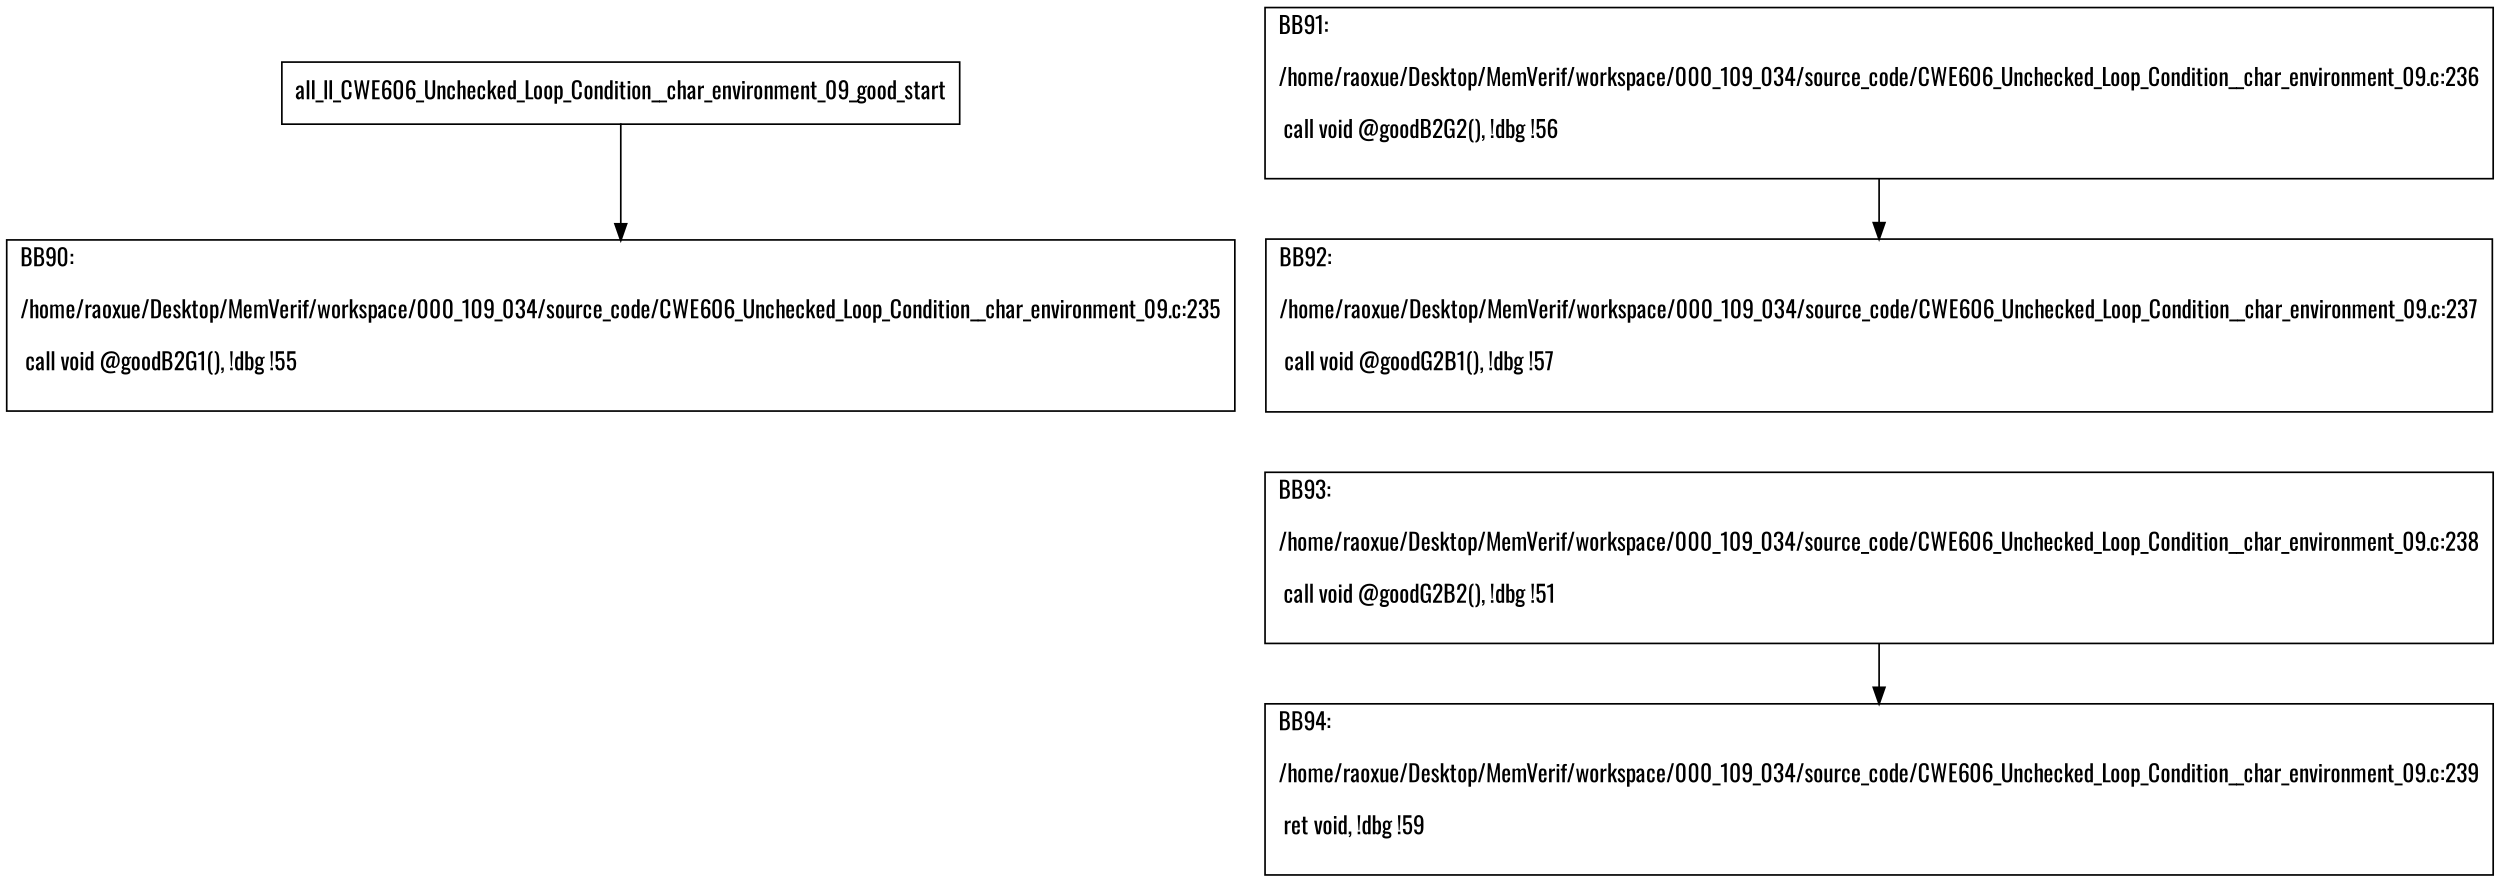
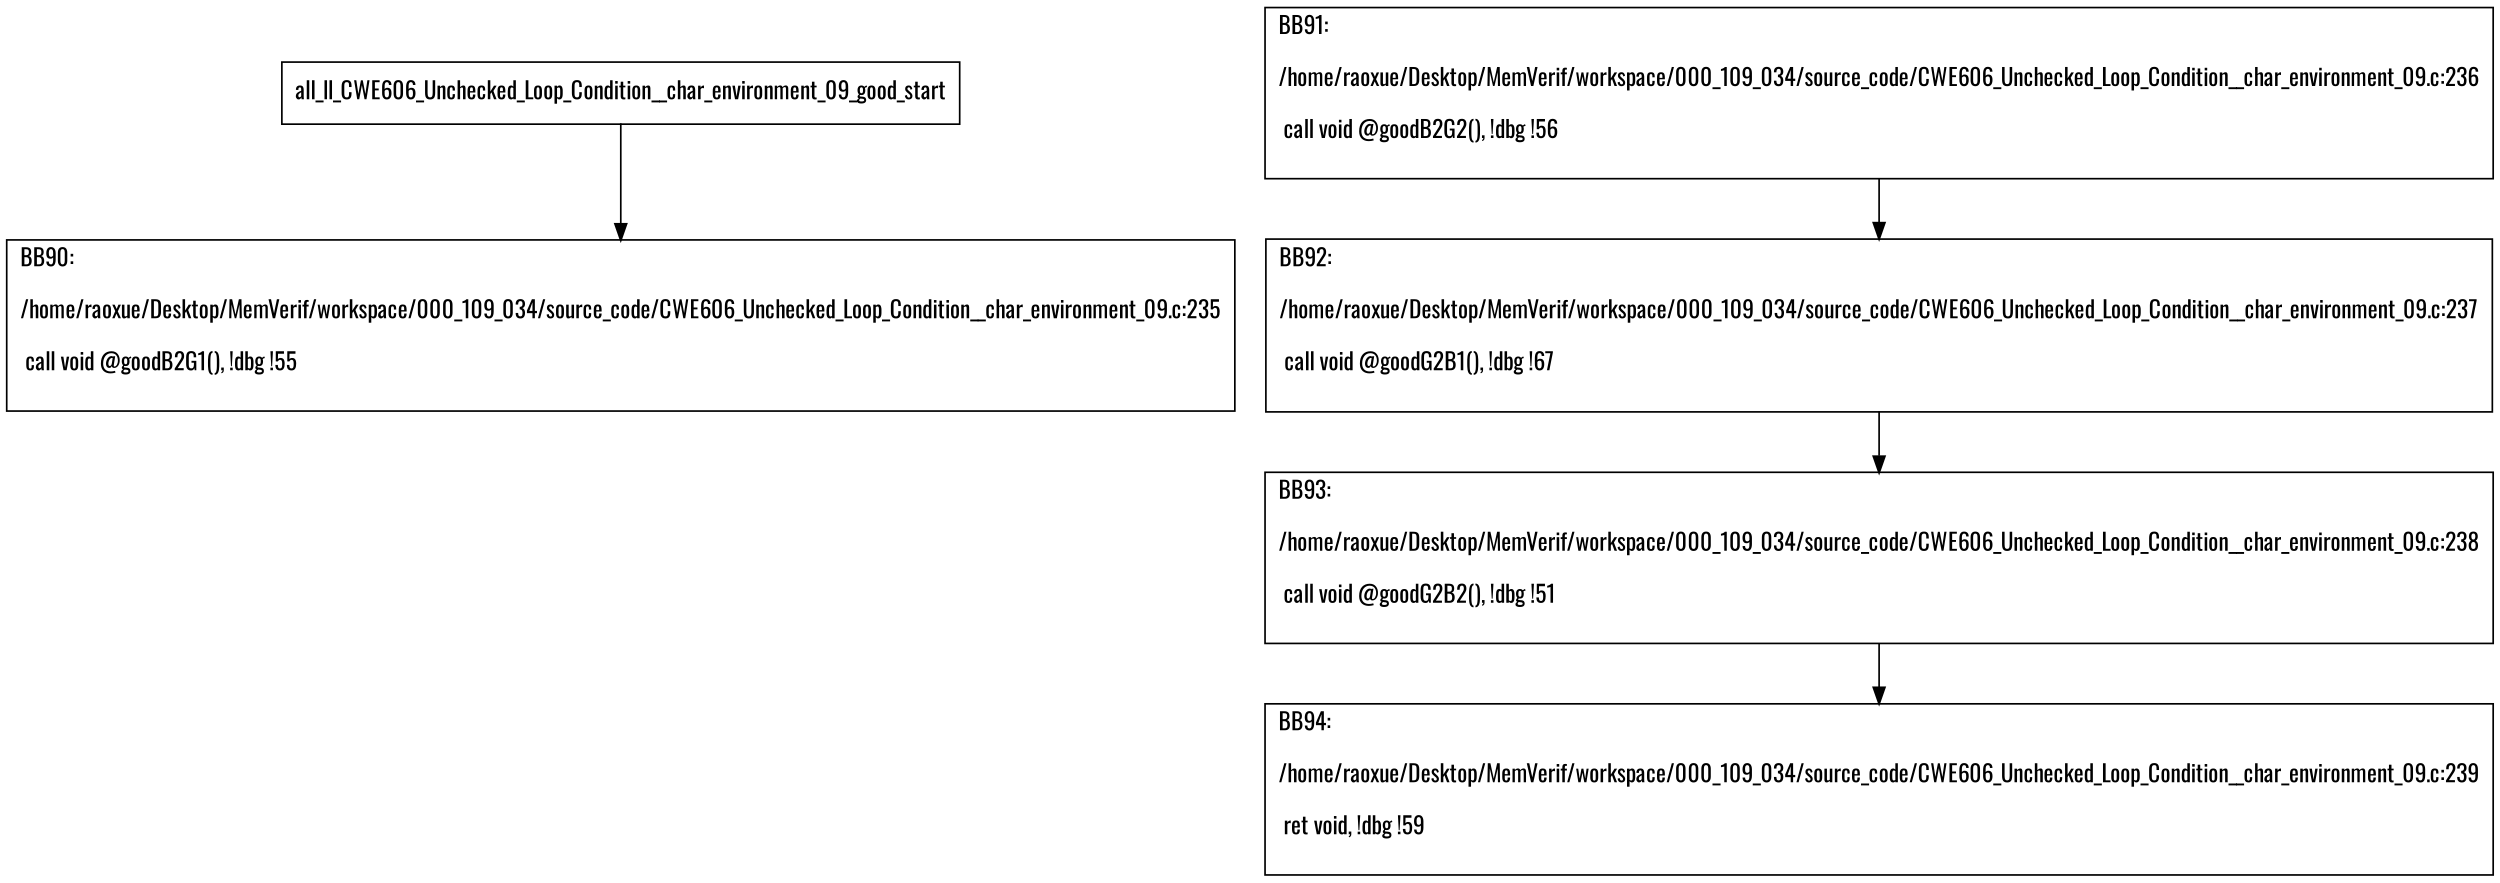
node "BB92:": text "call void @goodG2B1(), !dbg !57" -> "call void @goodG2B1(), !dbg !67"
edge "BB92:" -> "BB93:": added
